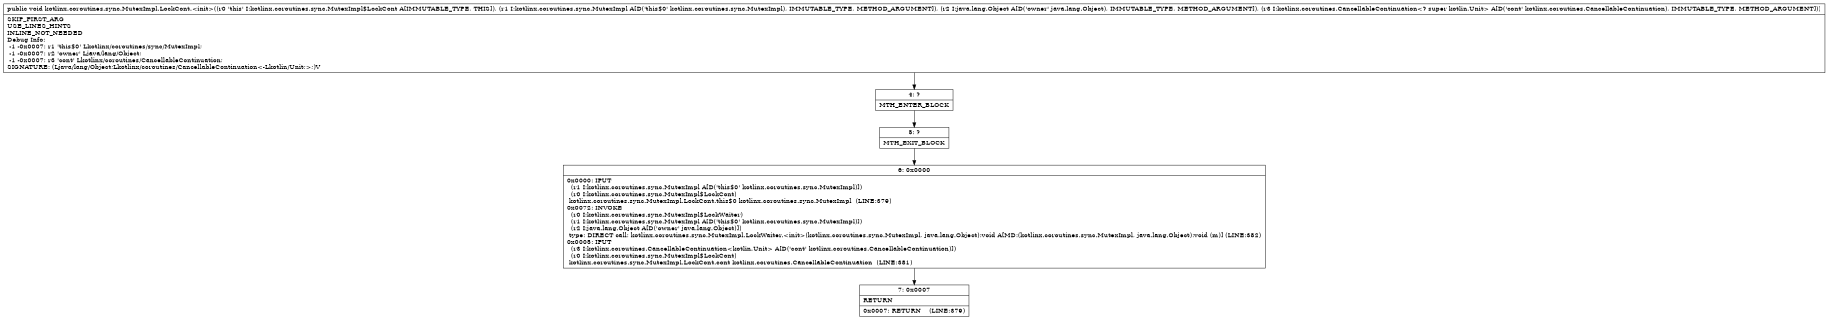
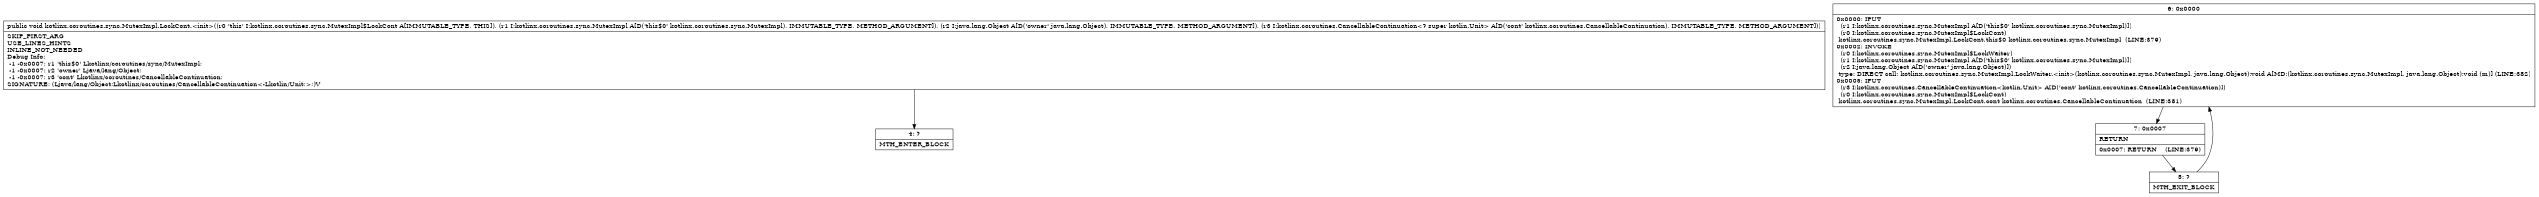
edge "4: ?" -> "5: ?": now "7: 0x0007" -> "5: ?"
node "6: 0x0000": text "0x0072: INVOKE" -> "0x0002: INVOKE"
